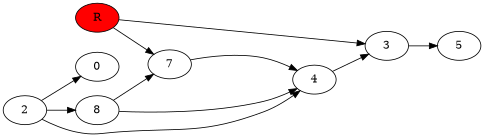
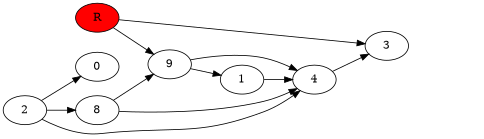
node "5": removed
node "7": label "7" -> "9"
node "1": added
